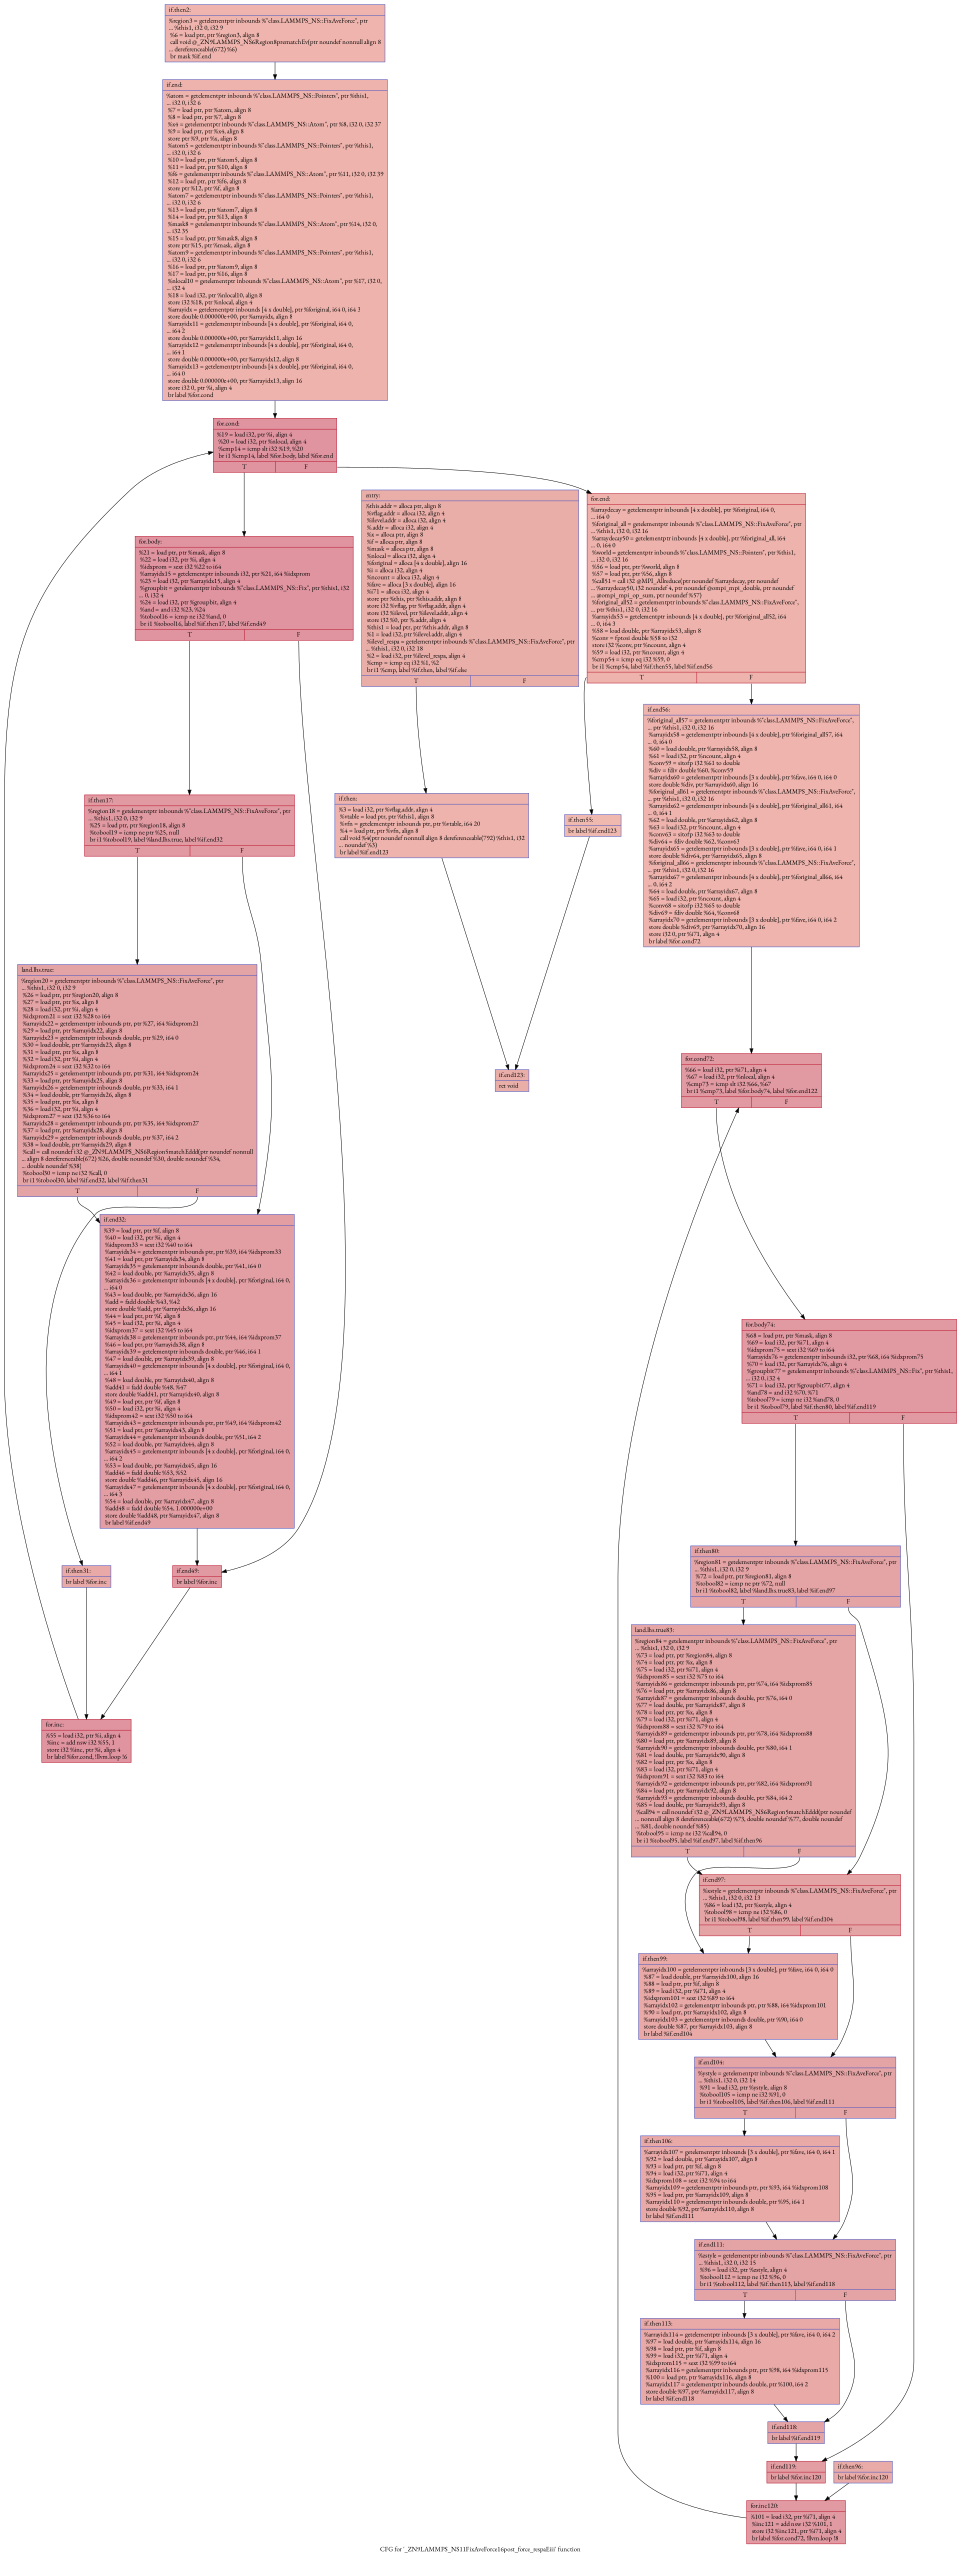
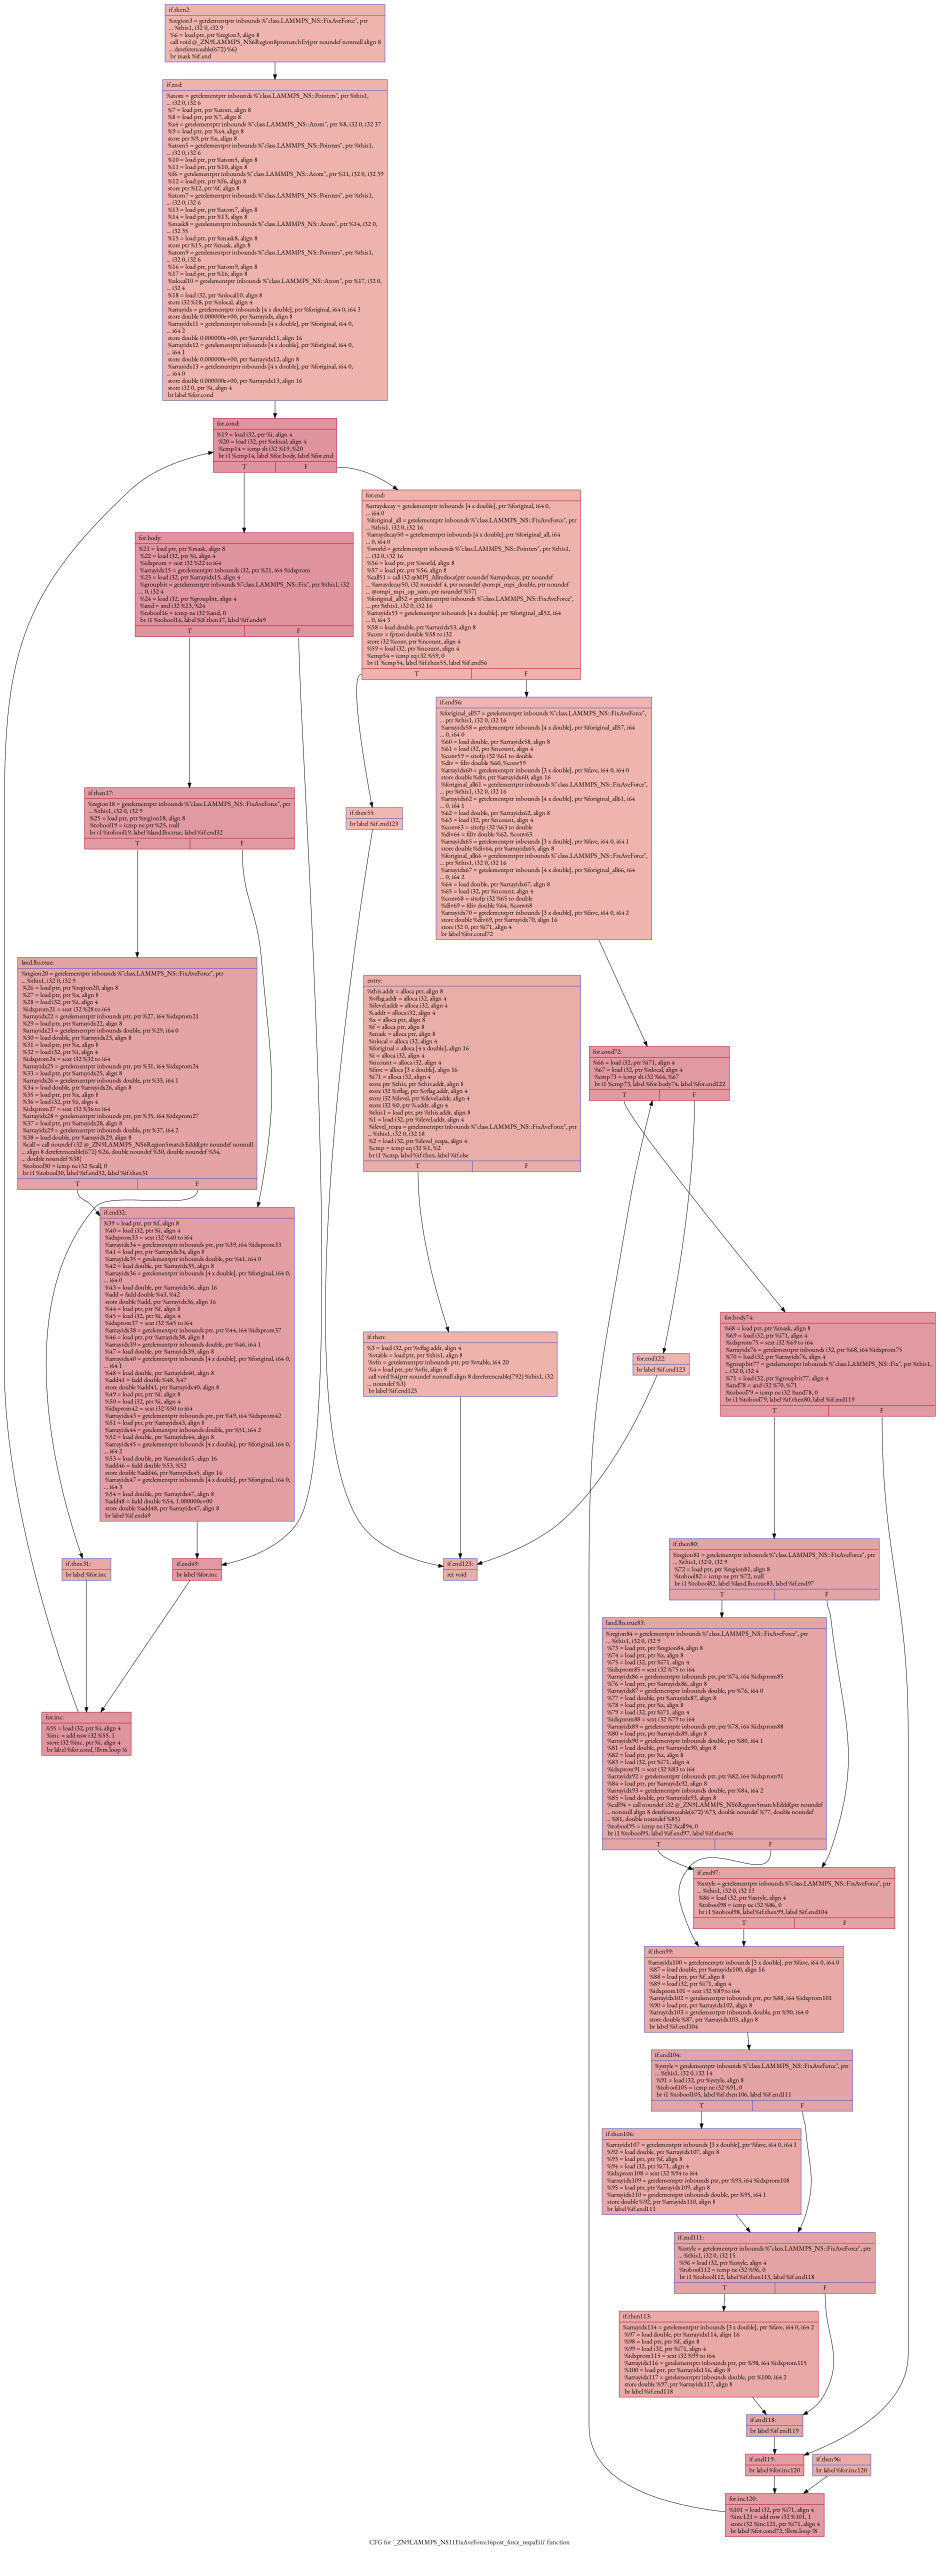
node "for.end122:": added
edge "if.end97:" -> "if.end104:": removed
node "if.then113:": color #3d50c3ff -> #b70d28ff
